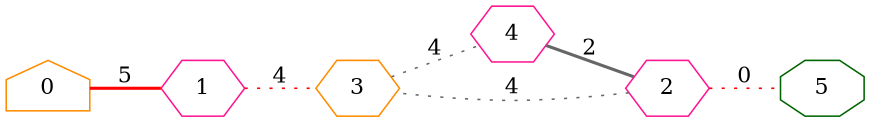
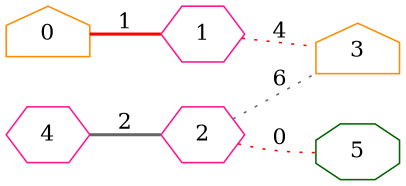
edge "4" -- "3": removed, label "4"
edge "0" -- "1": label "5" -> "1"
edge "3" -- "2": label "4" -> "6"
node "3": shape hexagon -> house
